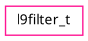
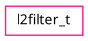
node "l9filter_t": label "l9filter_t" -> "l2filter_t"
